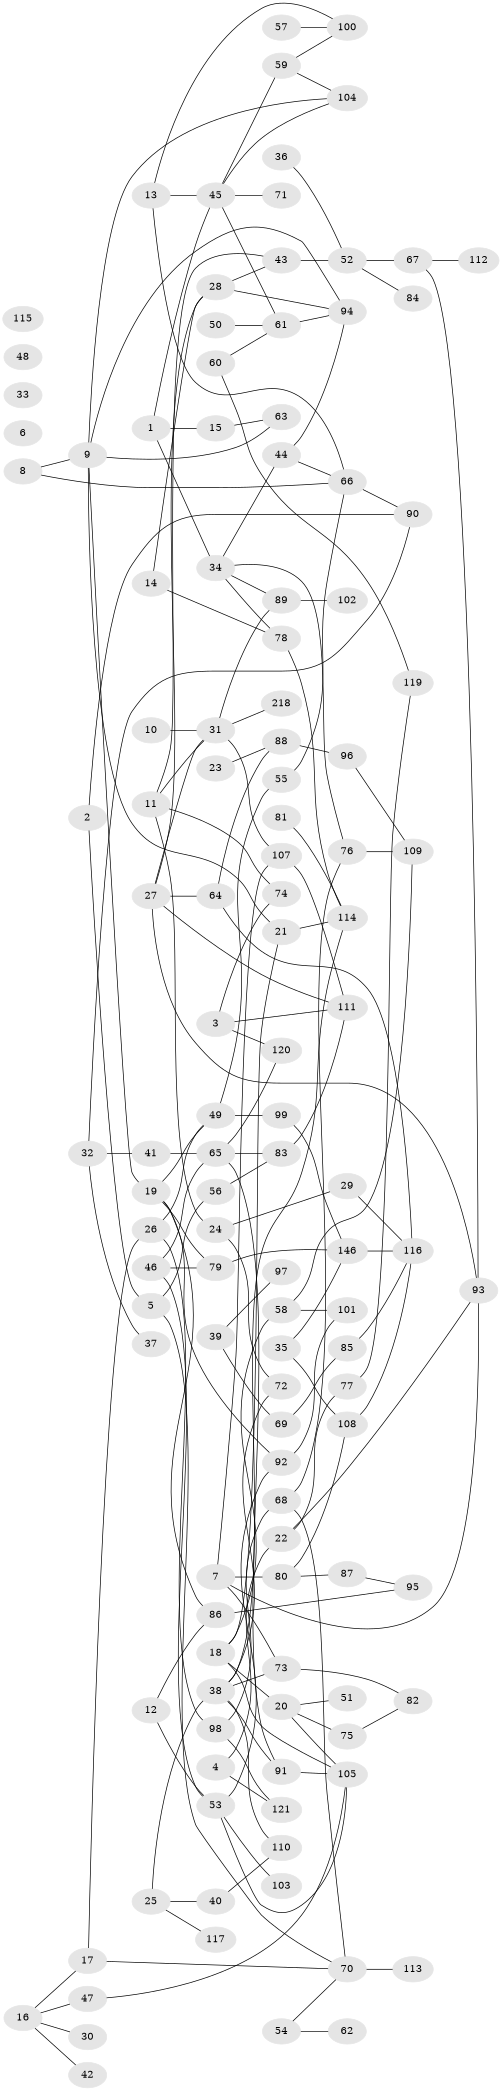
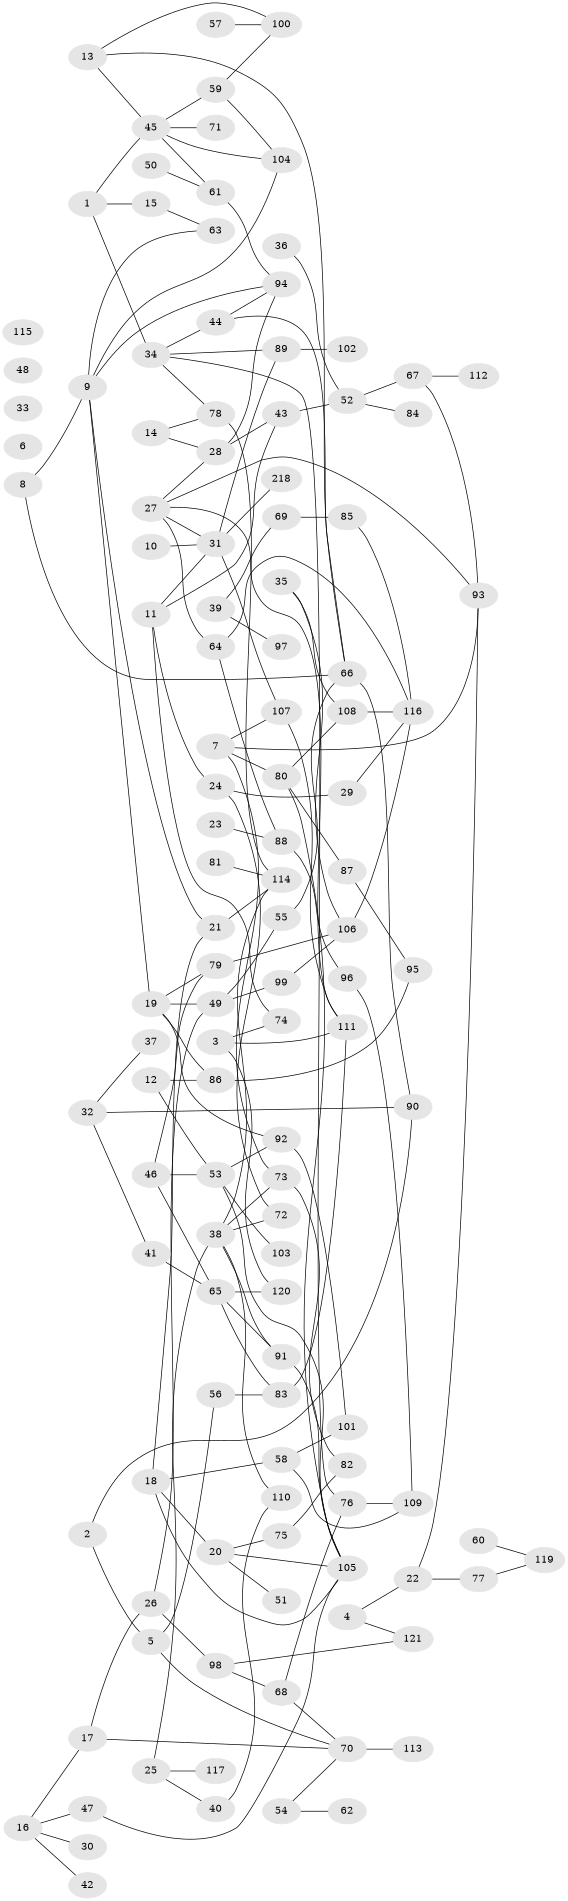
edge "61" -- "60": removed
edge "80" -- "105": added
node "146": label "146" -> "106"
